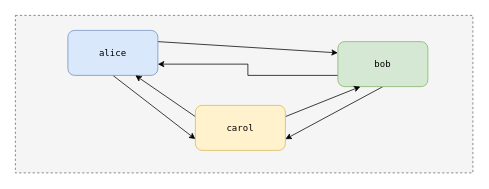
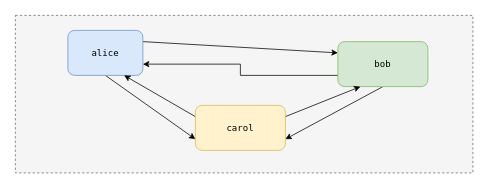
node "alice": size 90x45 -> 75x45
